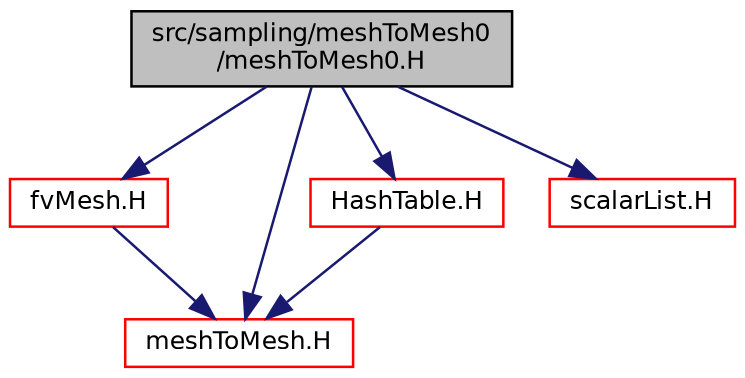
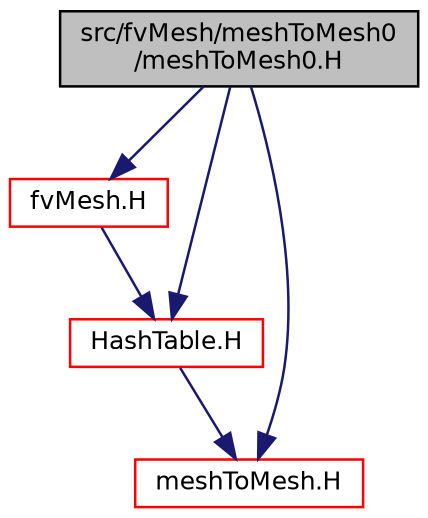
node "src/sampling/meshToMesh0 /meshToMesh0.H": label "src/sampling/meshToMesh0 /meshToMesh0.H" -> "src/fvMesh/meshToMesh0 /meshToMesh0.H"
node "scalarList.H": removed
edge "fvMesh.H" -> "meshToMesh.H": now "fvMesh.H" -> "HashTable.H"
